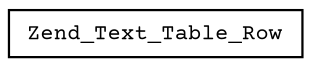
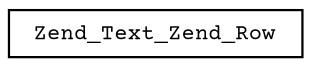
node "Zend_Text_Table_Row": label "Zend_Text_Table_Row" -> "Zend_Text_Zend_Row"
